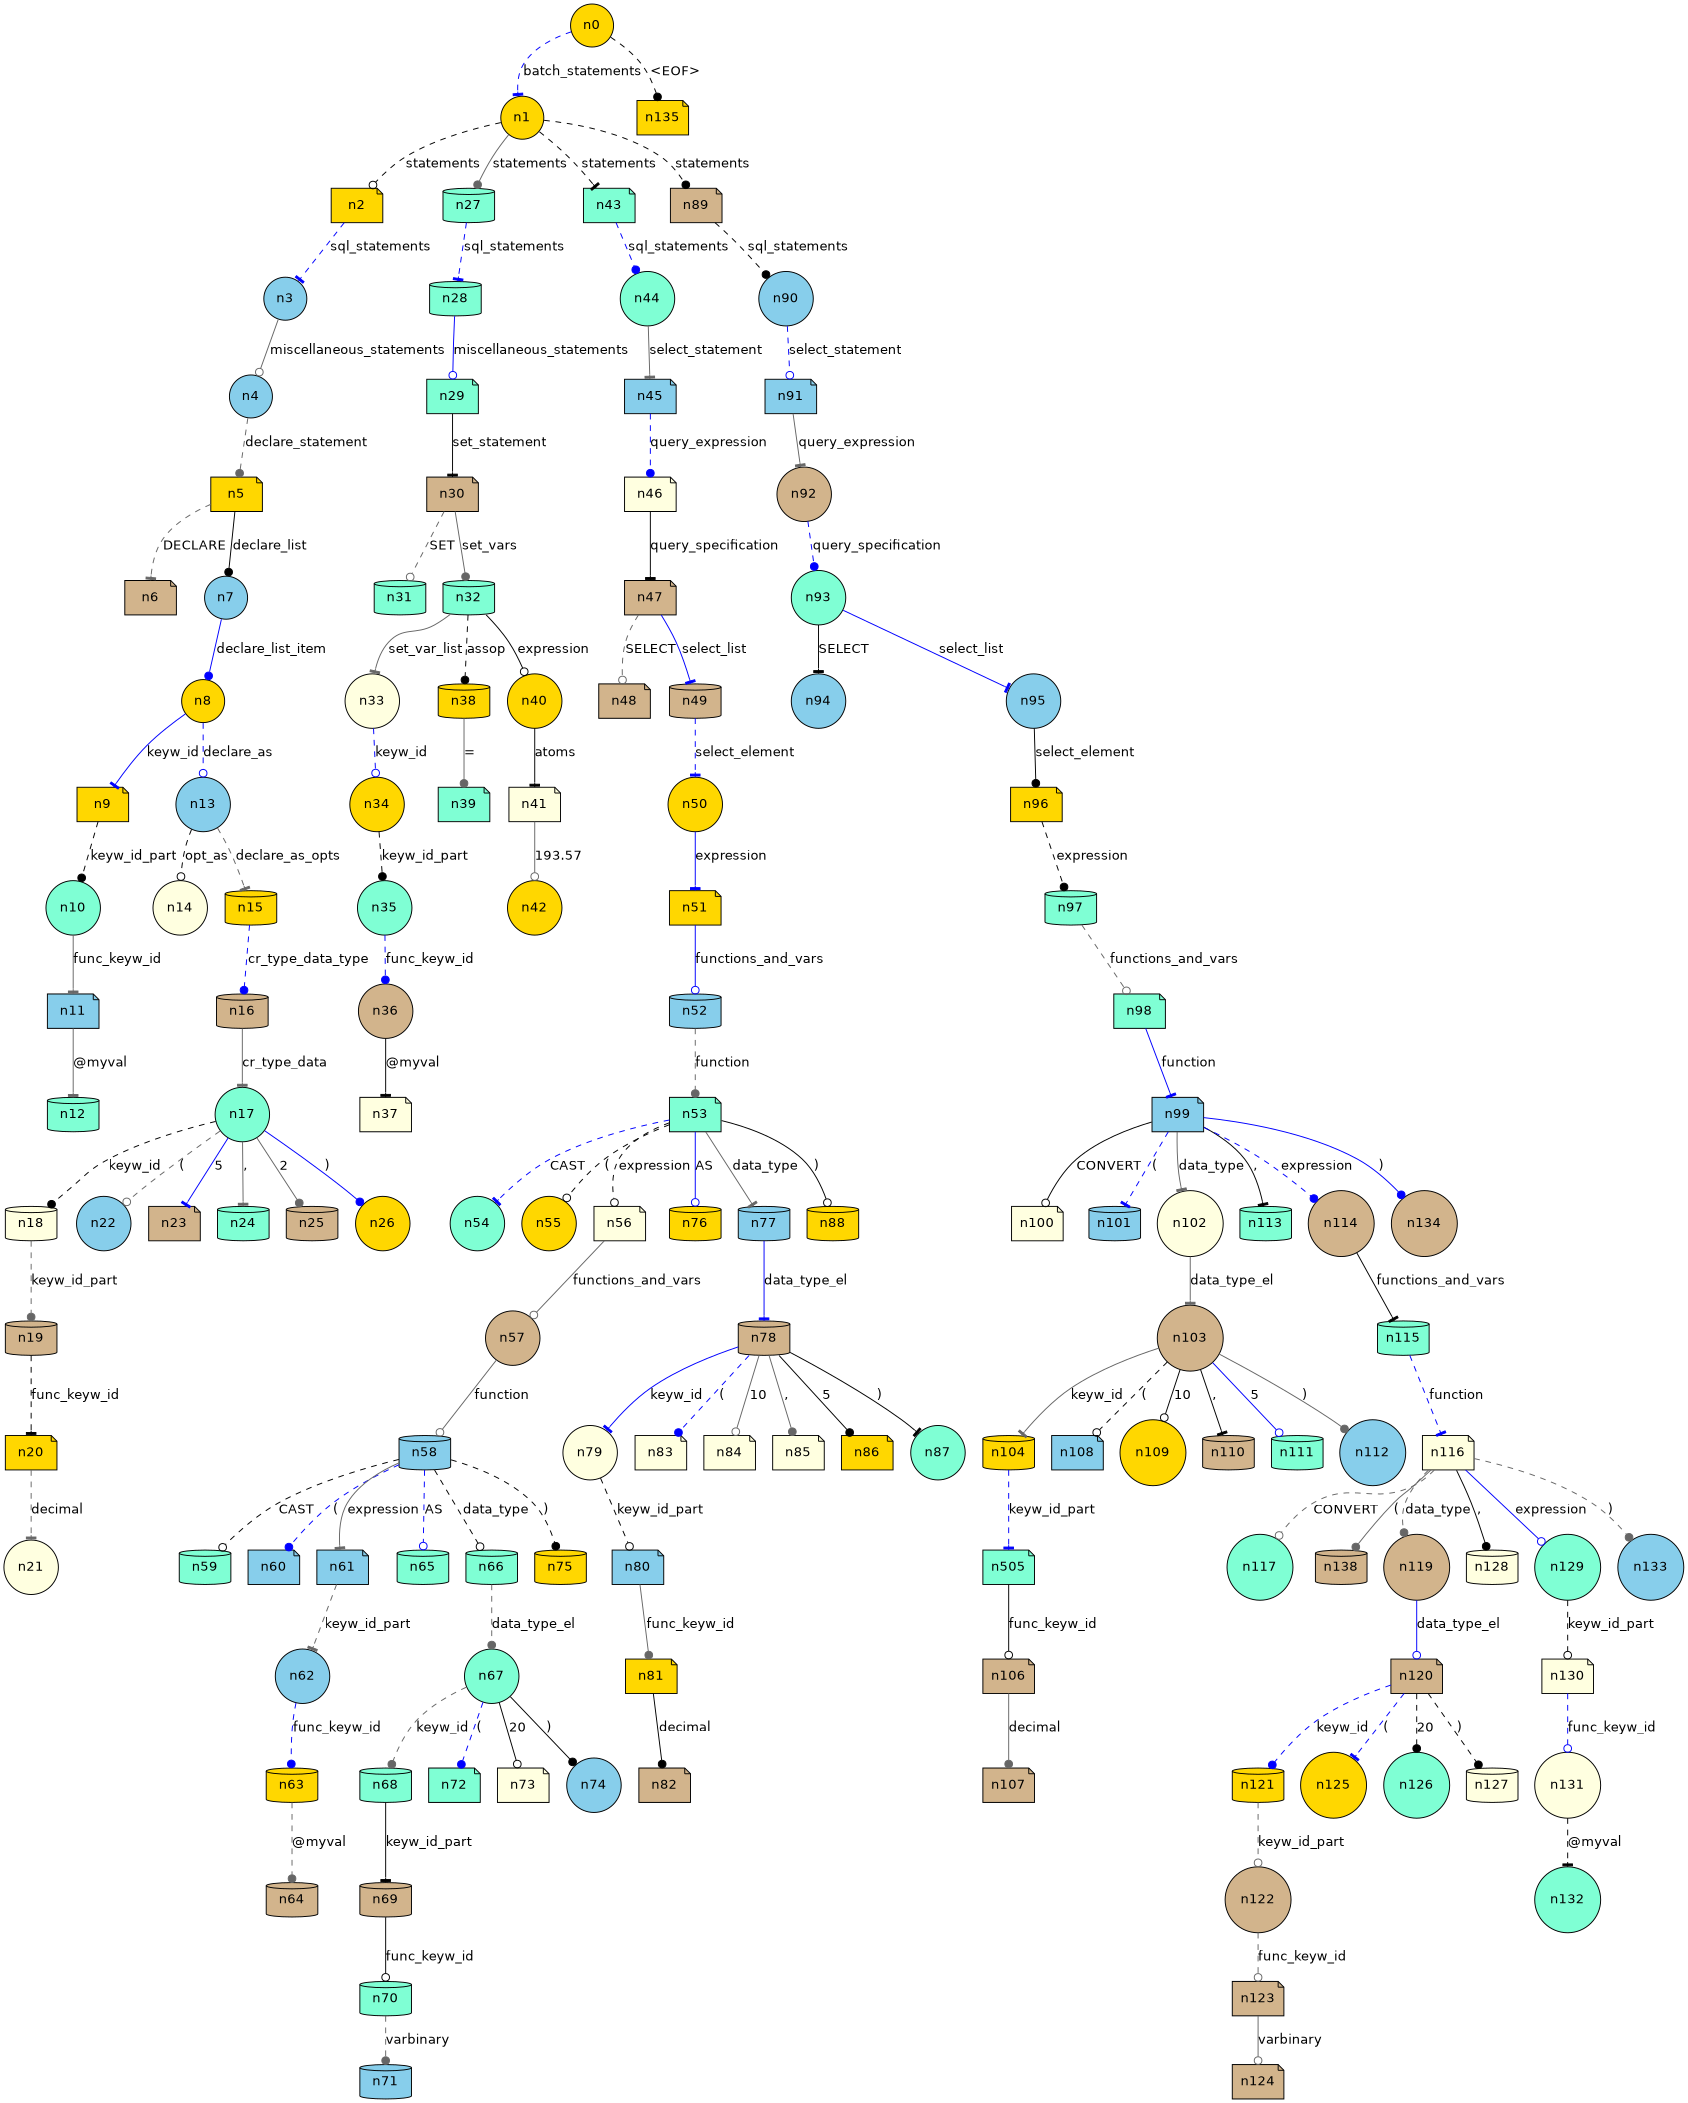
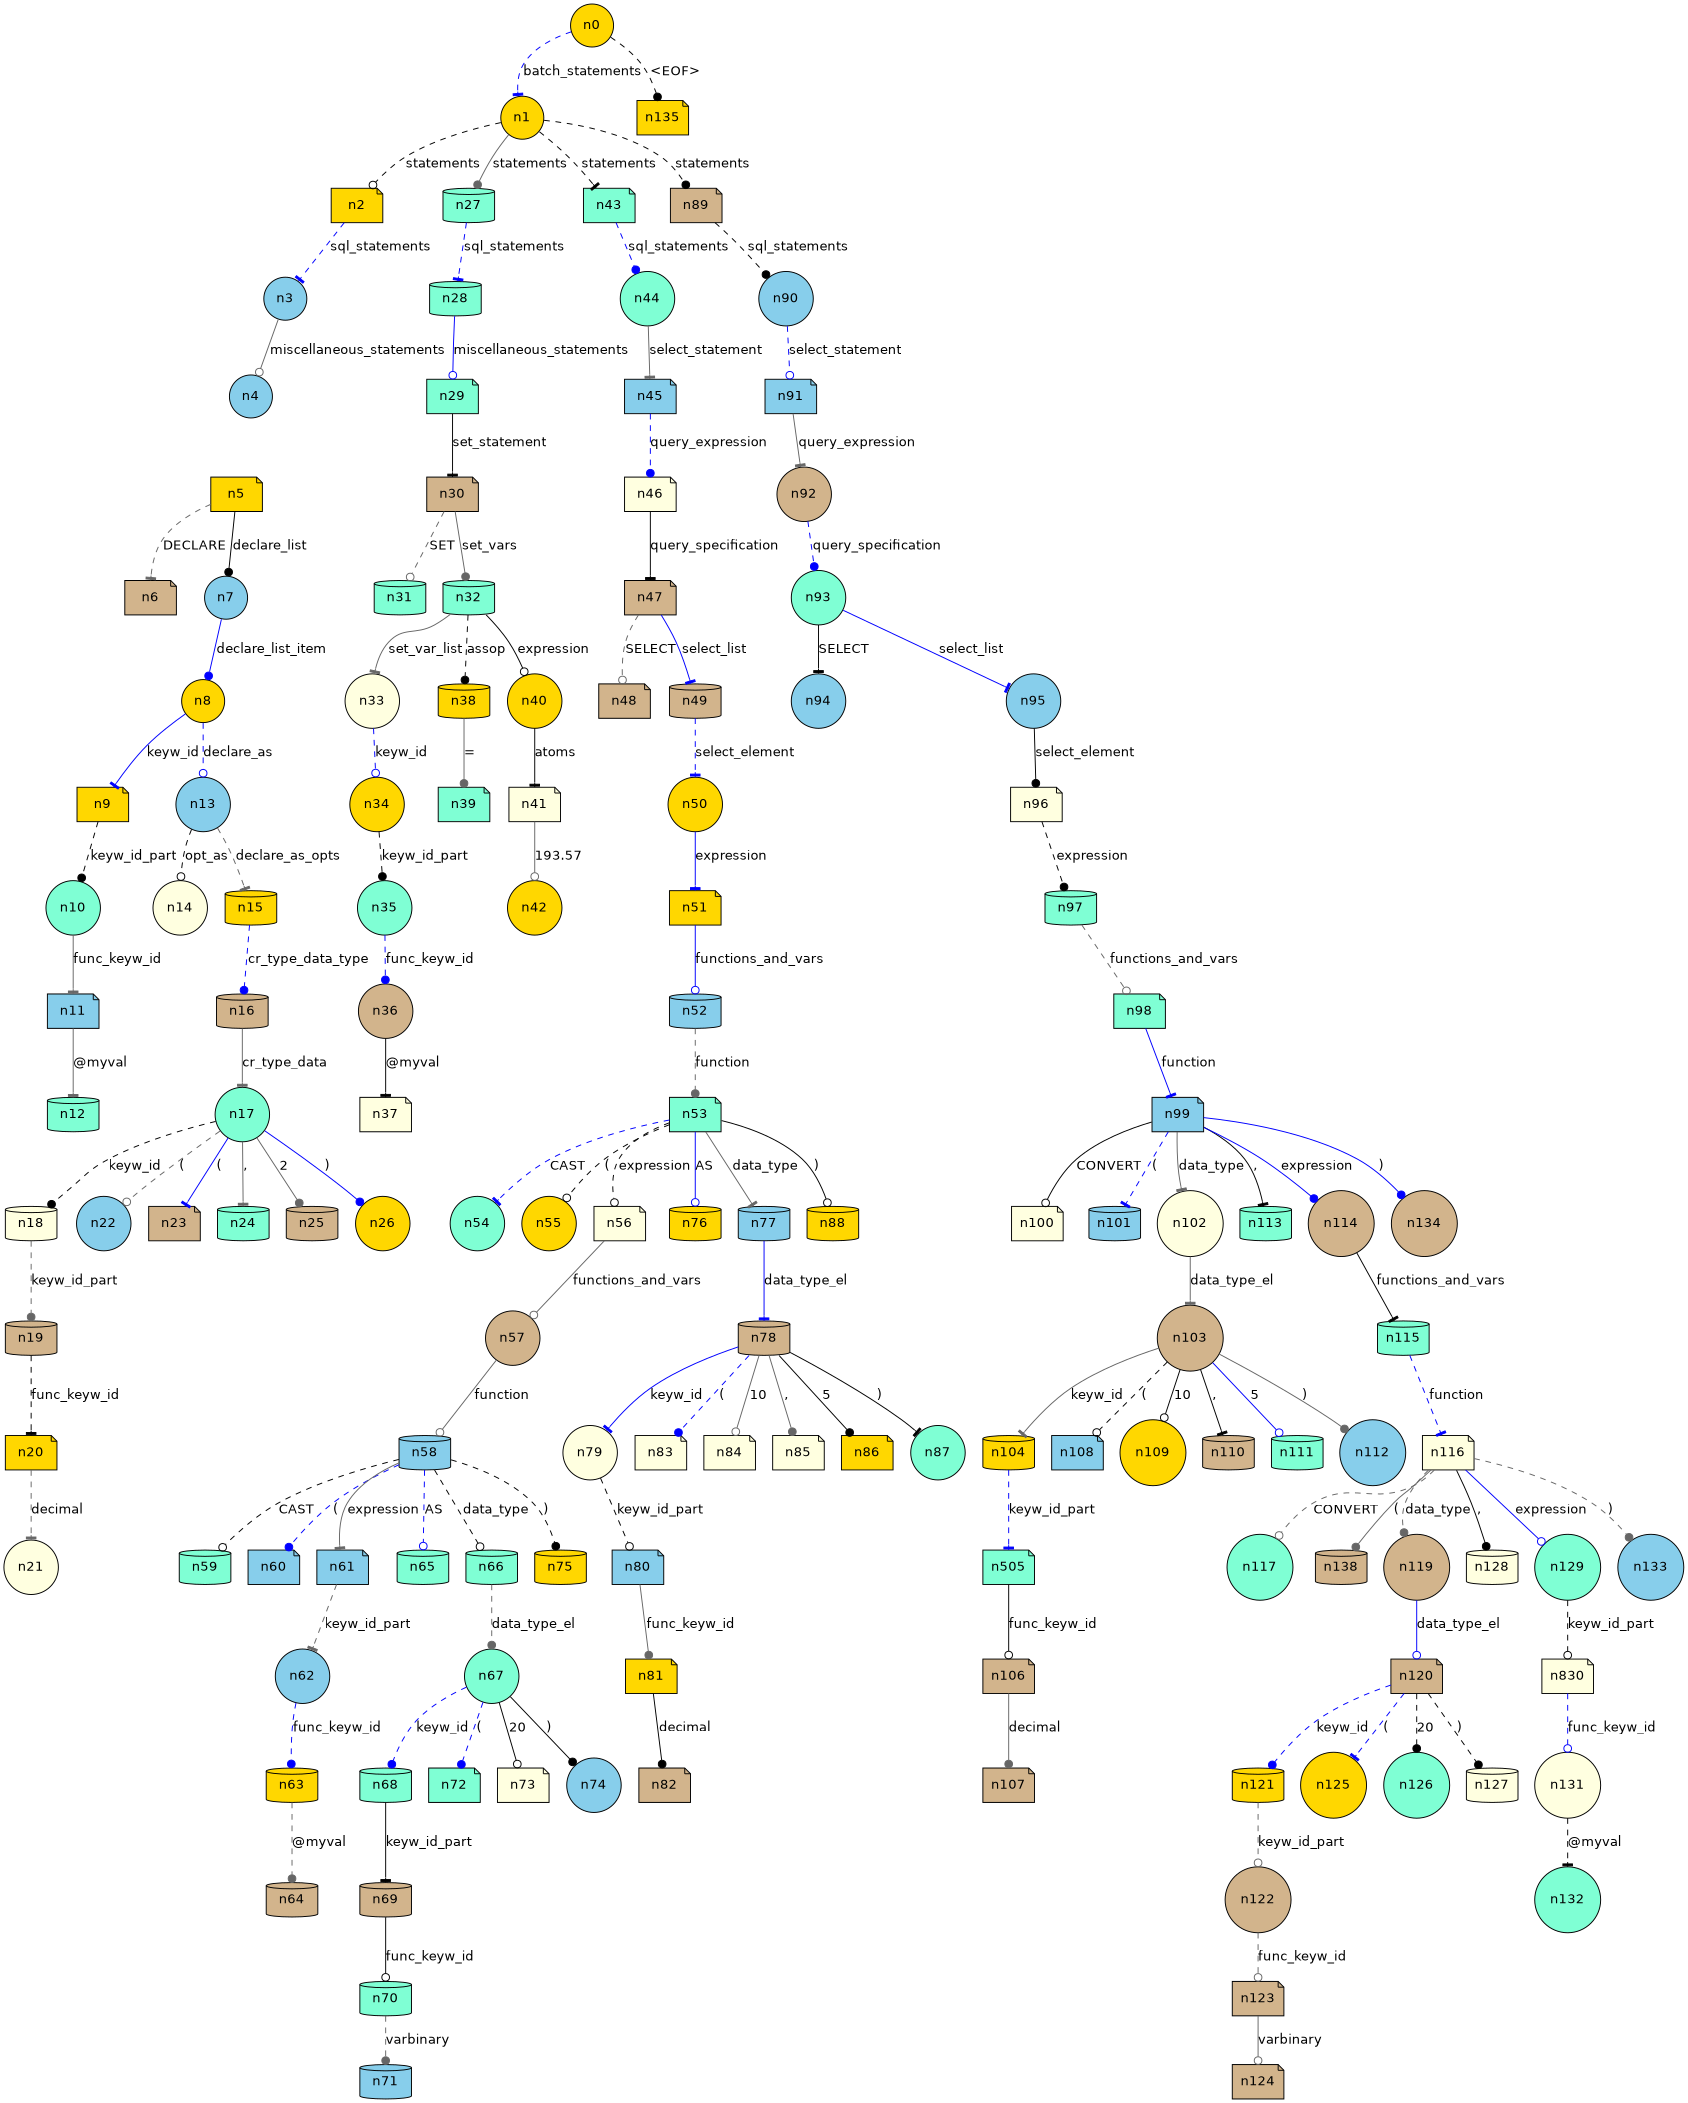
edge "n4" -> "n5": removed, label "declare_statement"
node "n96": fillcolor gold -> lightyellow
edge "n99" -> "n114": style dashed -> solid
edge "n17" -> "n23": label "5" -> "("
node "n130": label "n130" -> "n830"
edge "n67" -> "n68": color gray40 -> blue
